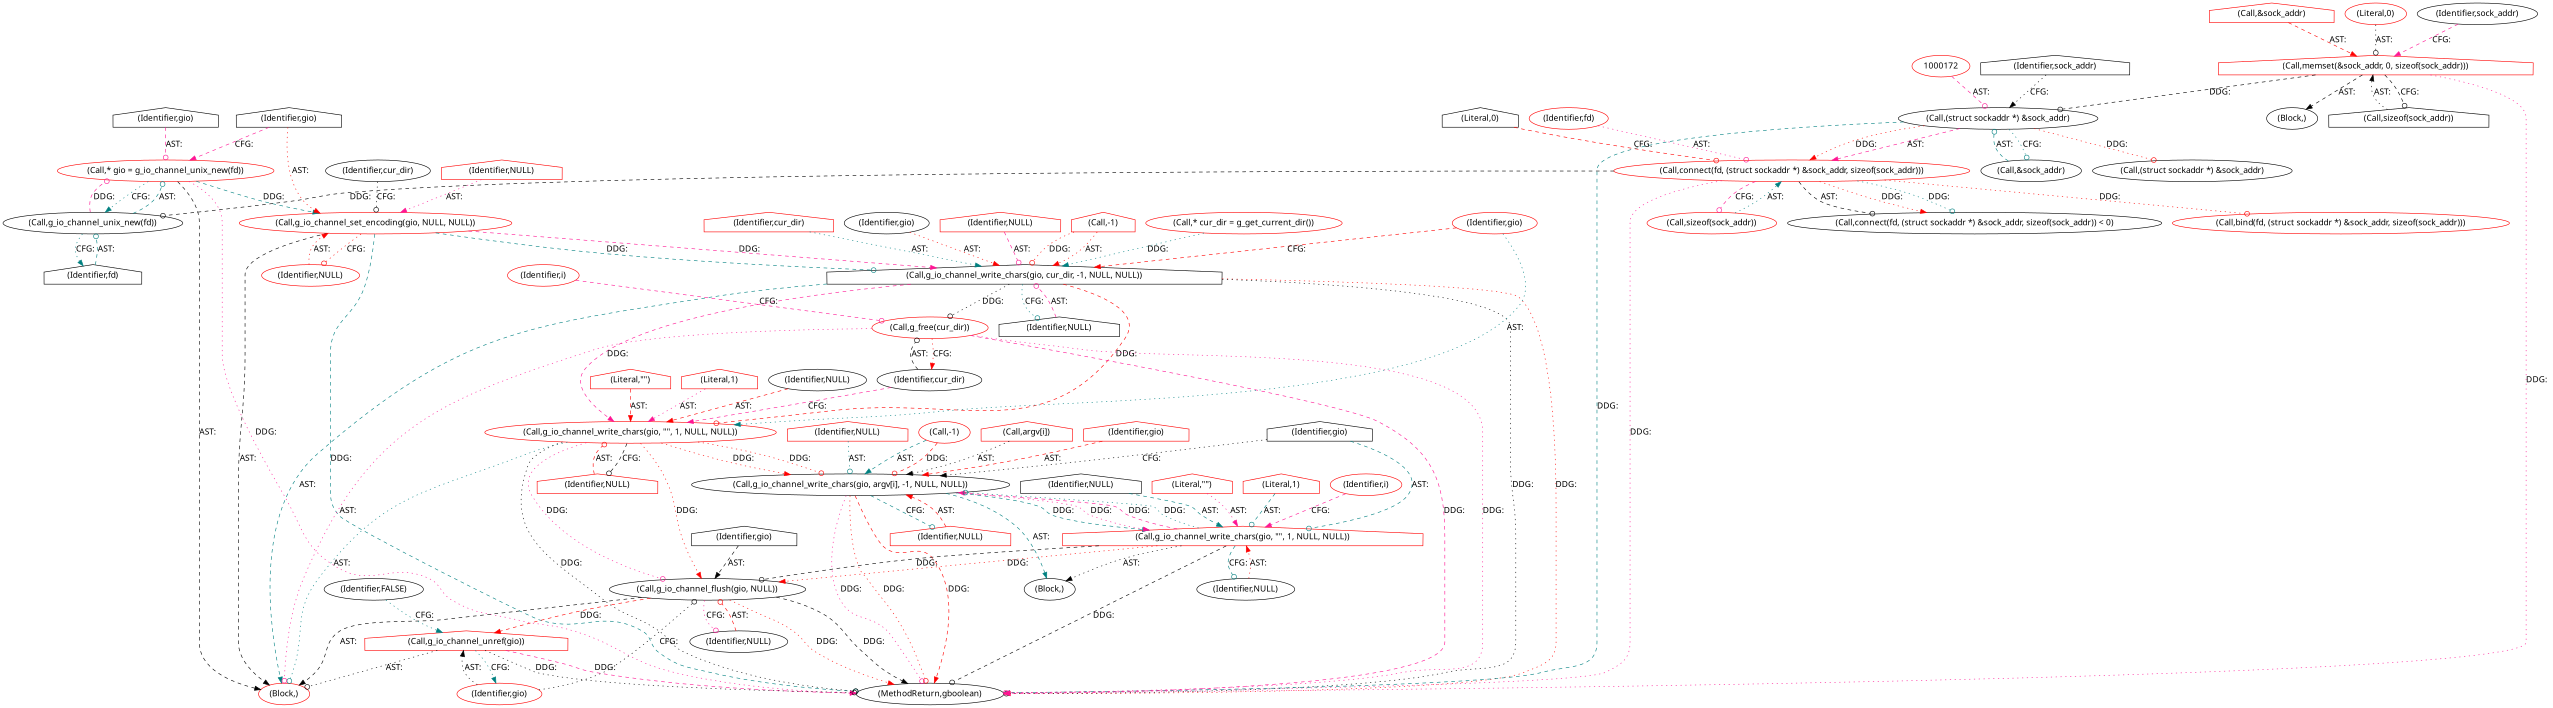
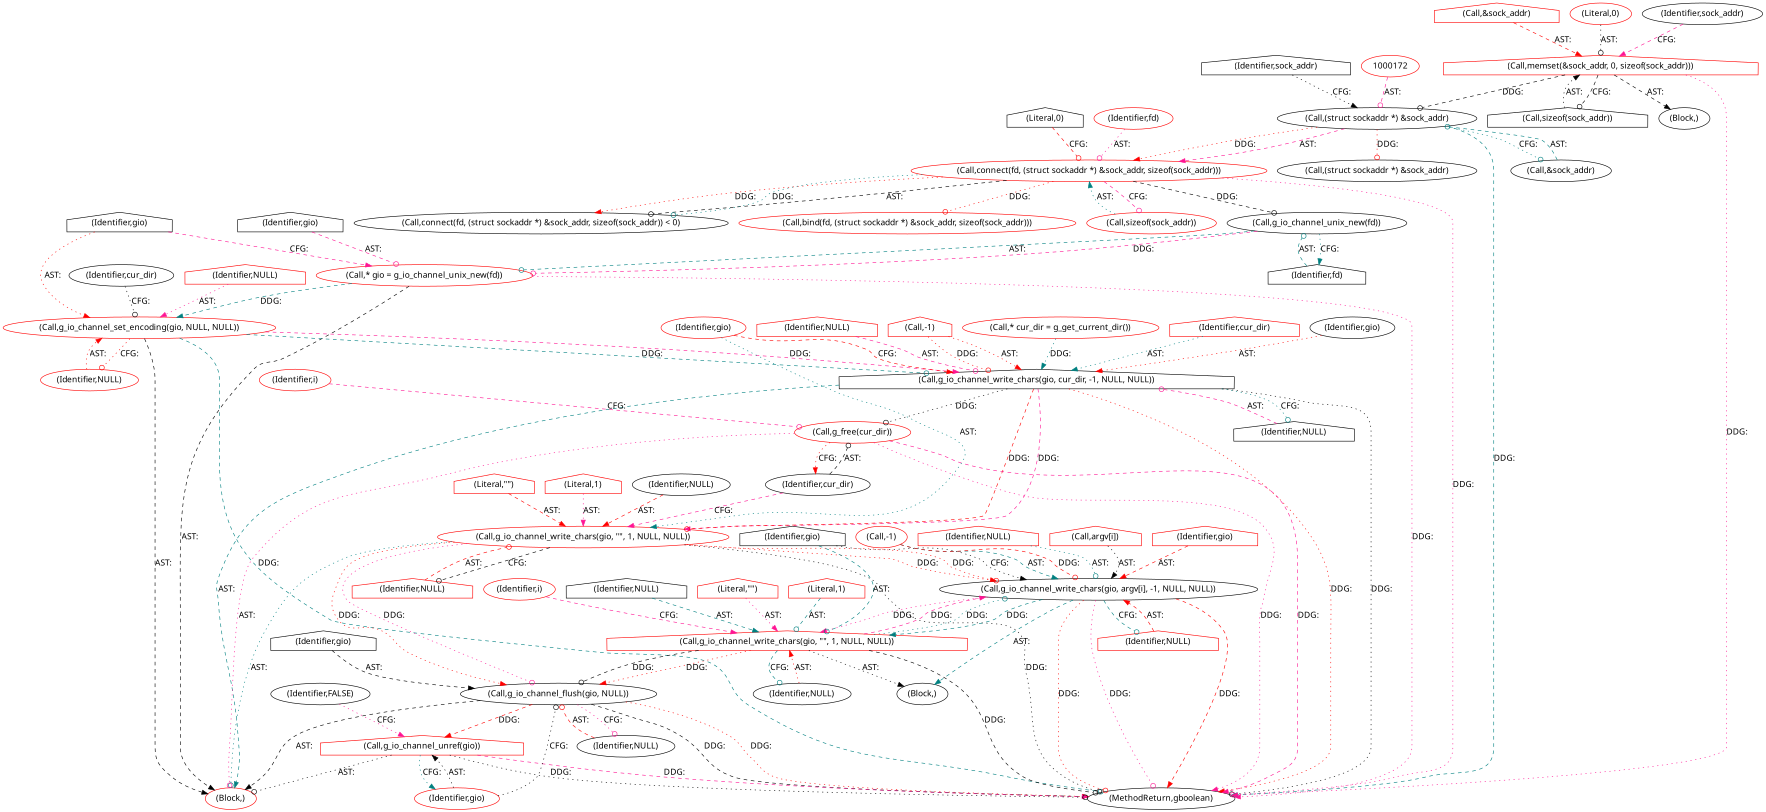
edge "(Call,* gio = g_io_channel_unix_new(fd))" -> "(Call,g_io_channel_unix_new(fd))": removed, label "CFG:"
edge "(Identifier,FALSE)" -> "(Call,g_io_channel_unref(gio))": color teal -> deeppink
